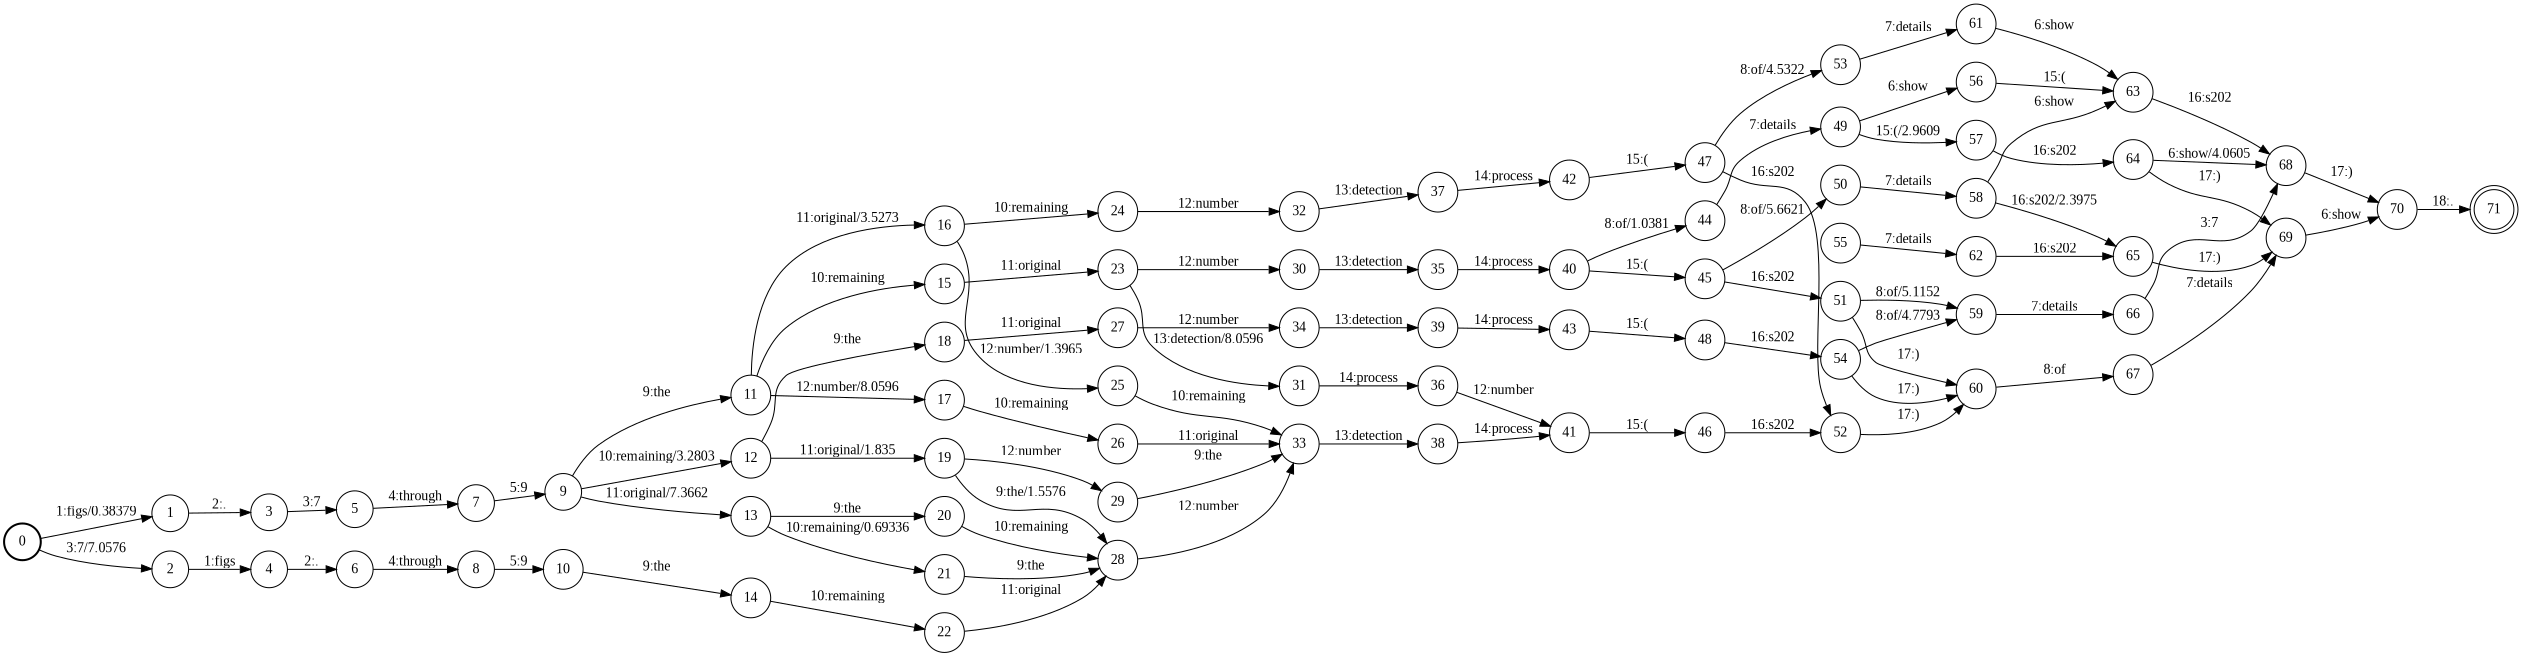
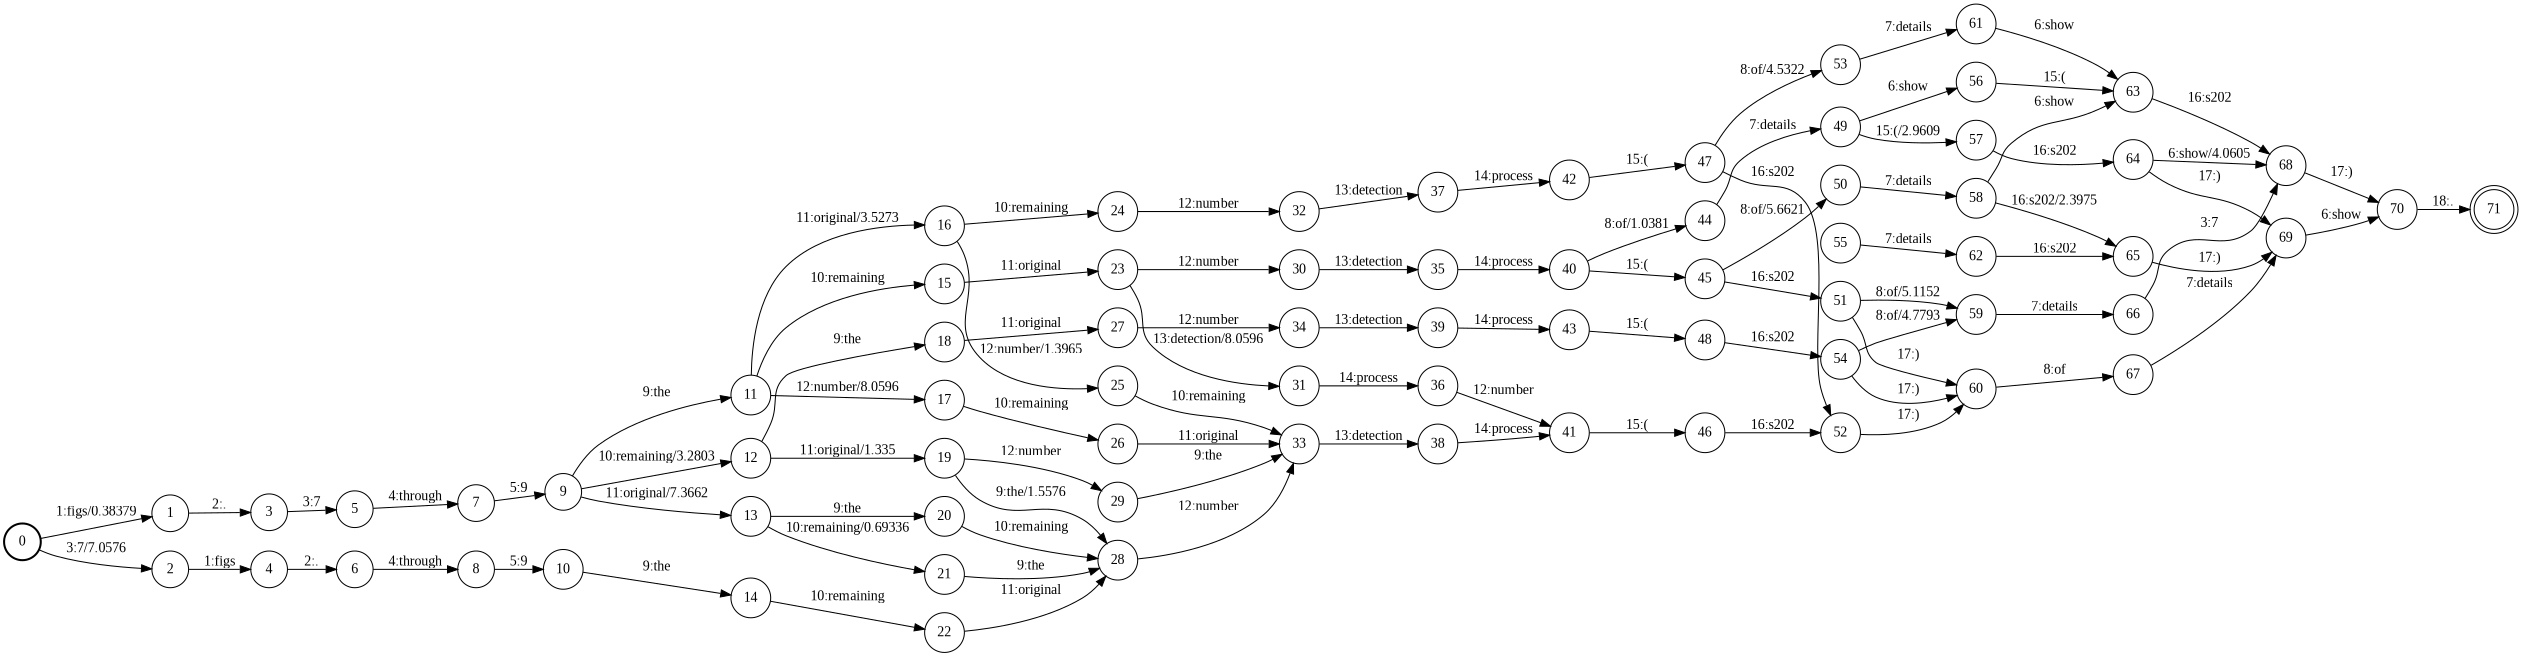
edge "12" -> "19": label "11:original/1.835" -> "11:original/1.335"
